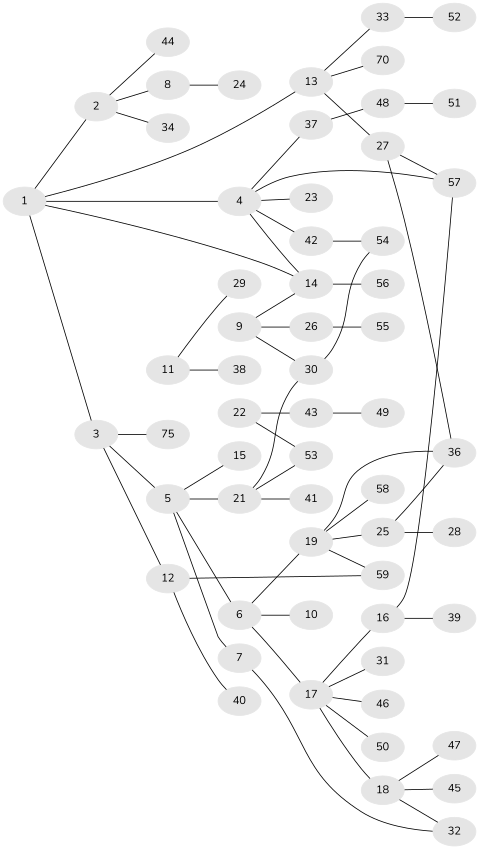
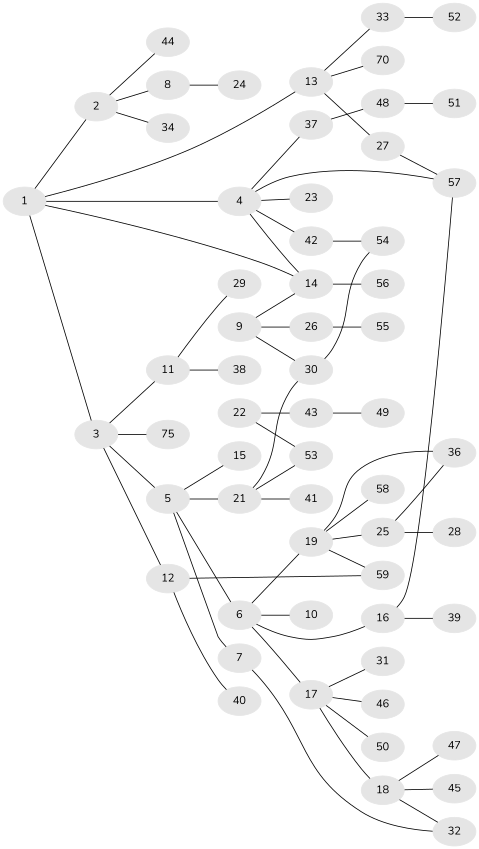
edge "27" -- "36": removed
edge "11" -- "3": added
edge "16" -- "17": now "16" -- "6"
